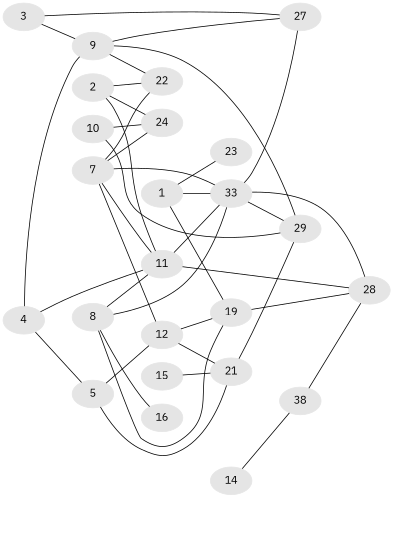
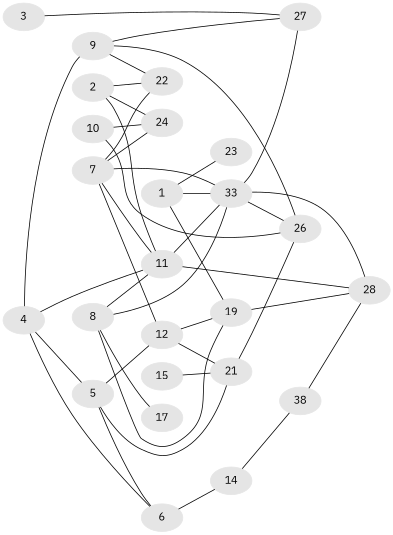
edge "3" -- "9": removed
node "29": label "29" -> "26"
node "16": label "16" -> "17"
node "6": added
